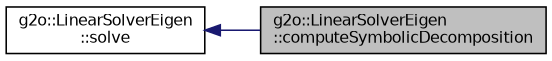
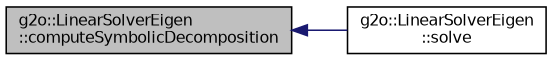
edge "g2o::LinearSolverEigen ::computeSymbolicDecomposition" -> "g2o::LinearSolverEigen ::solve": reversed
